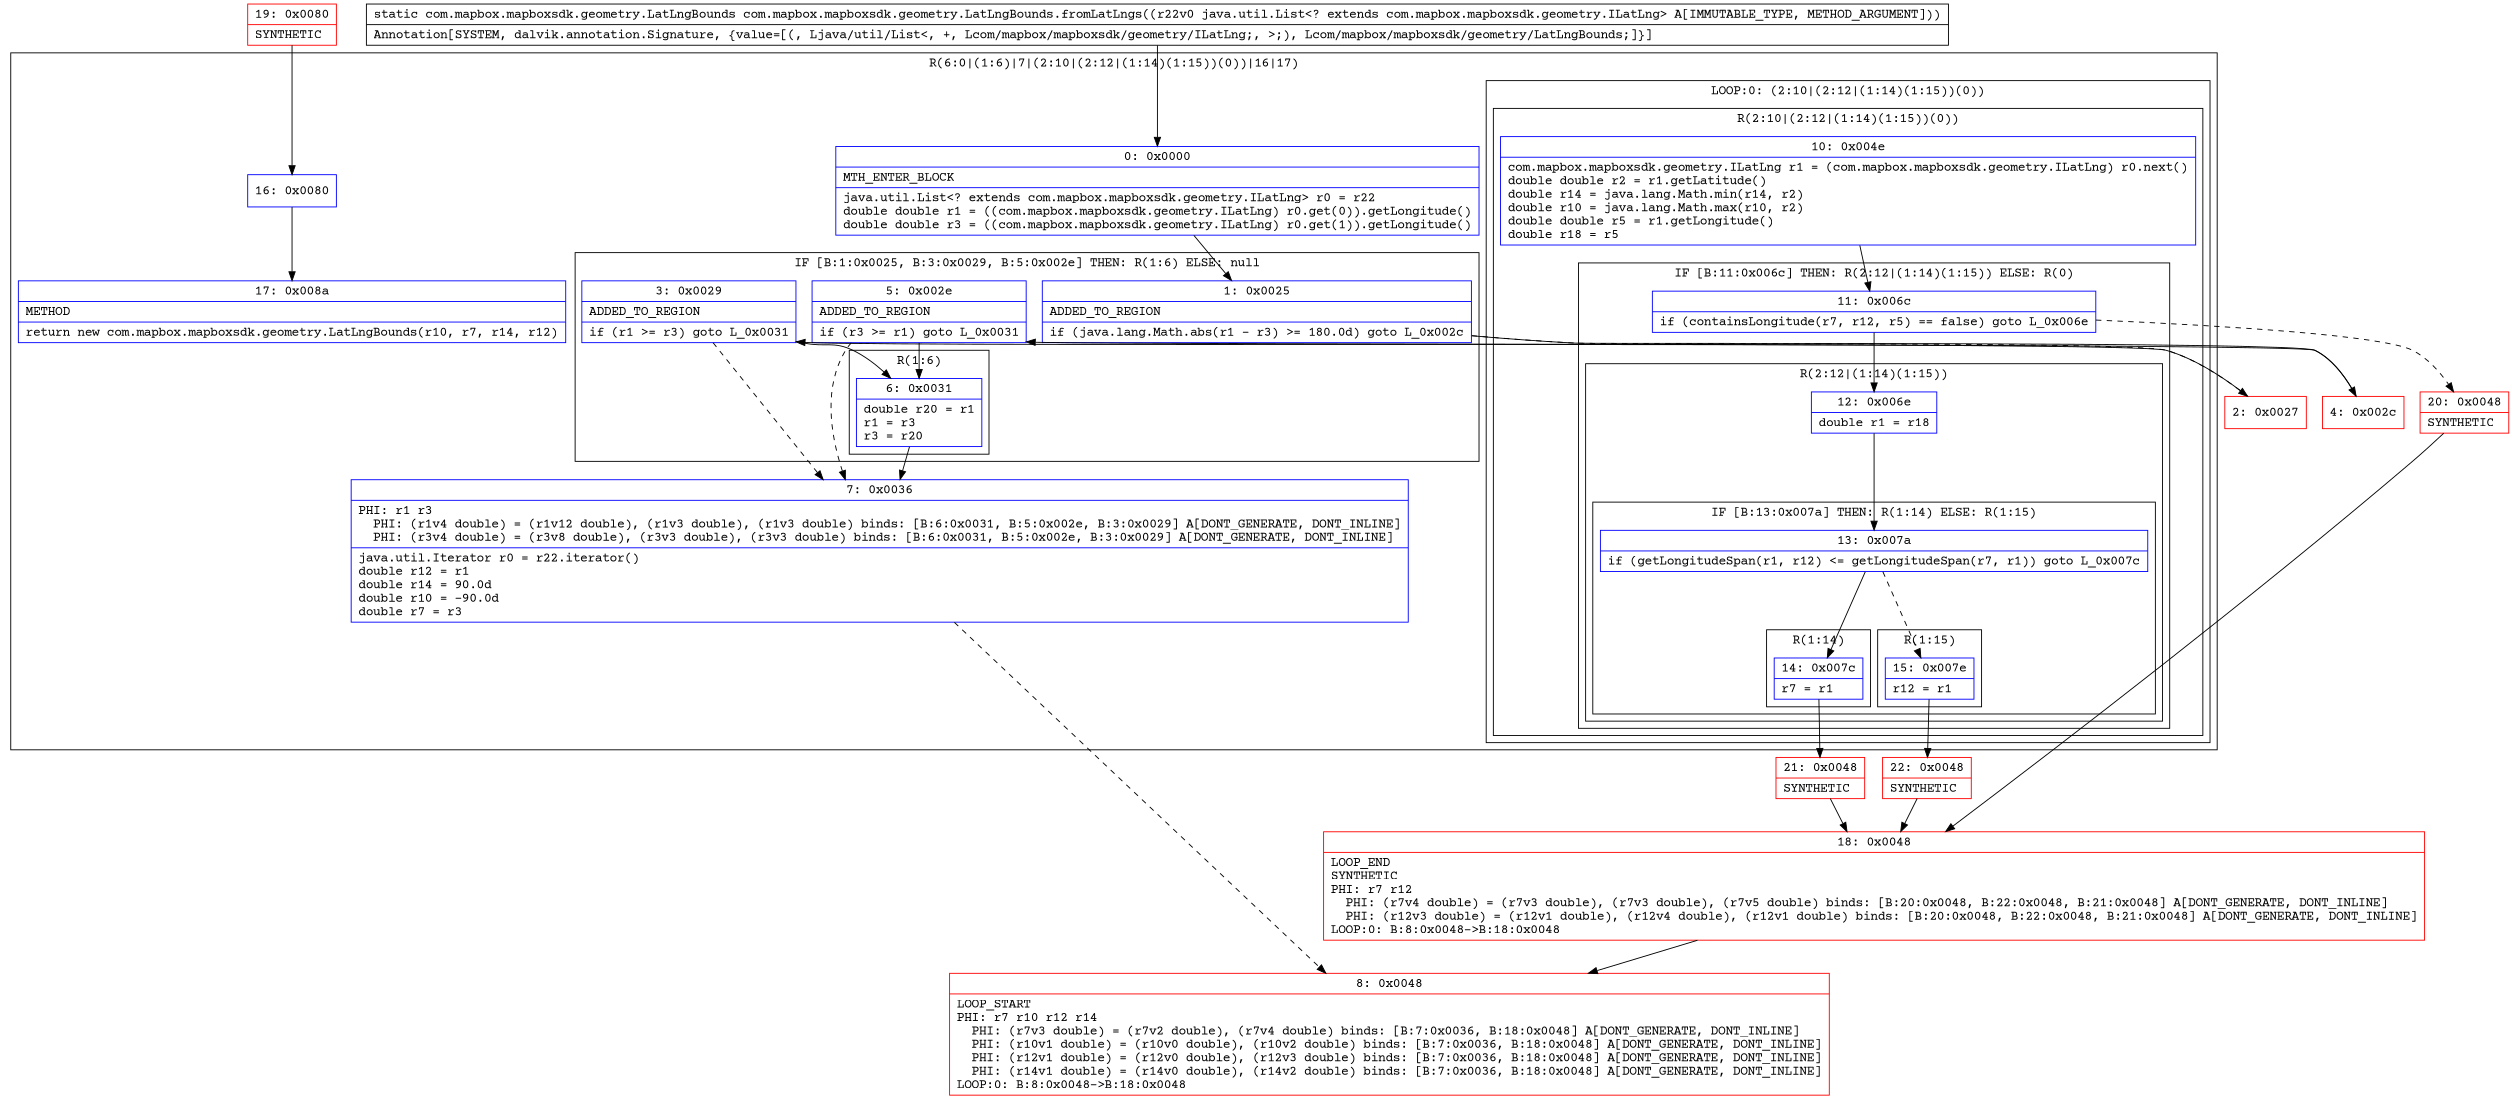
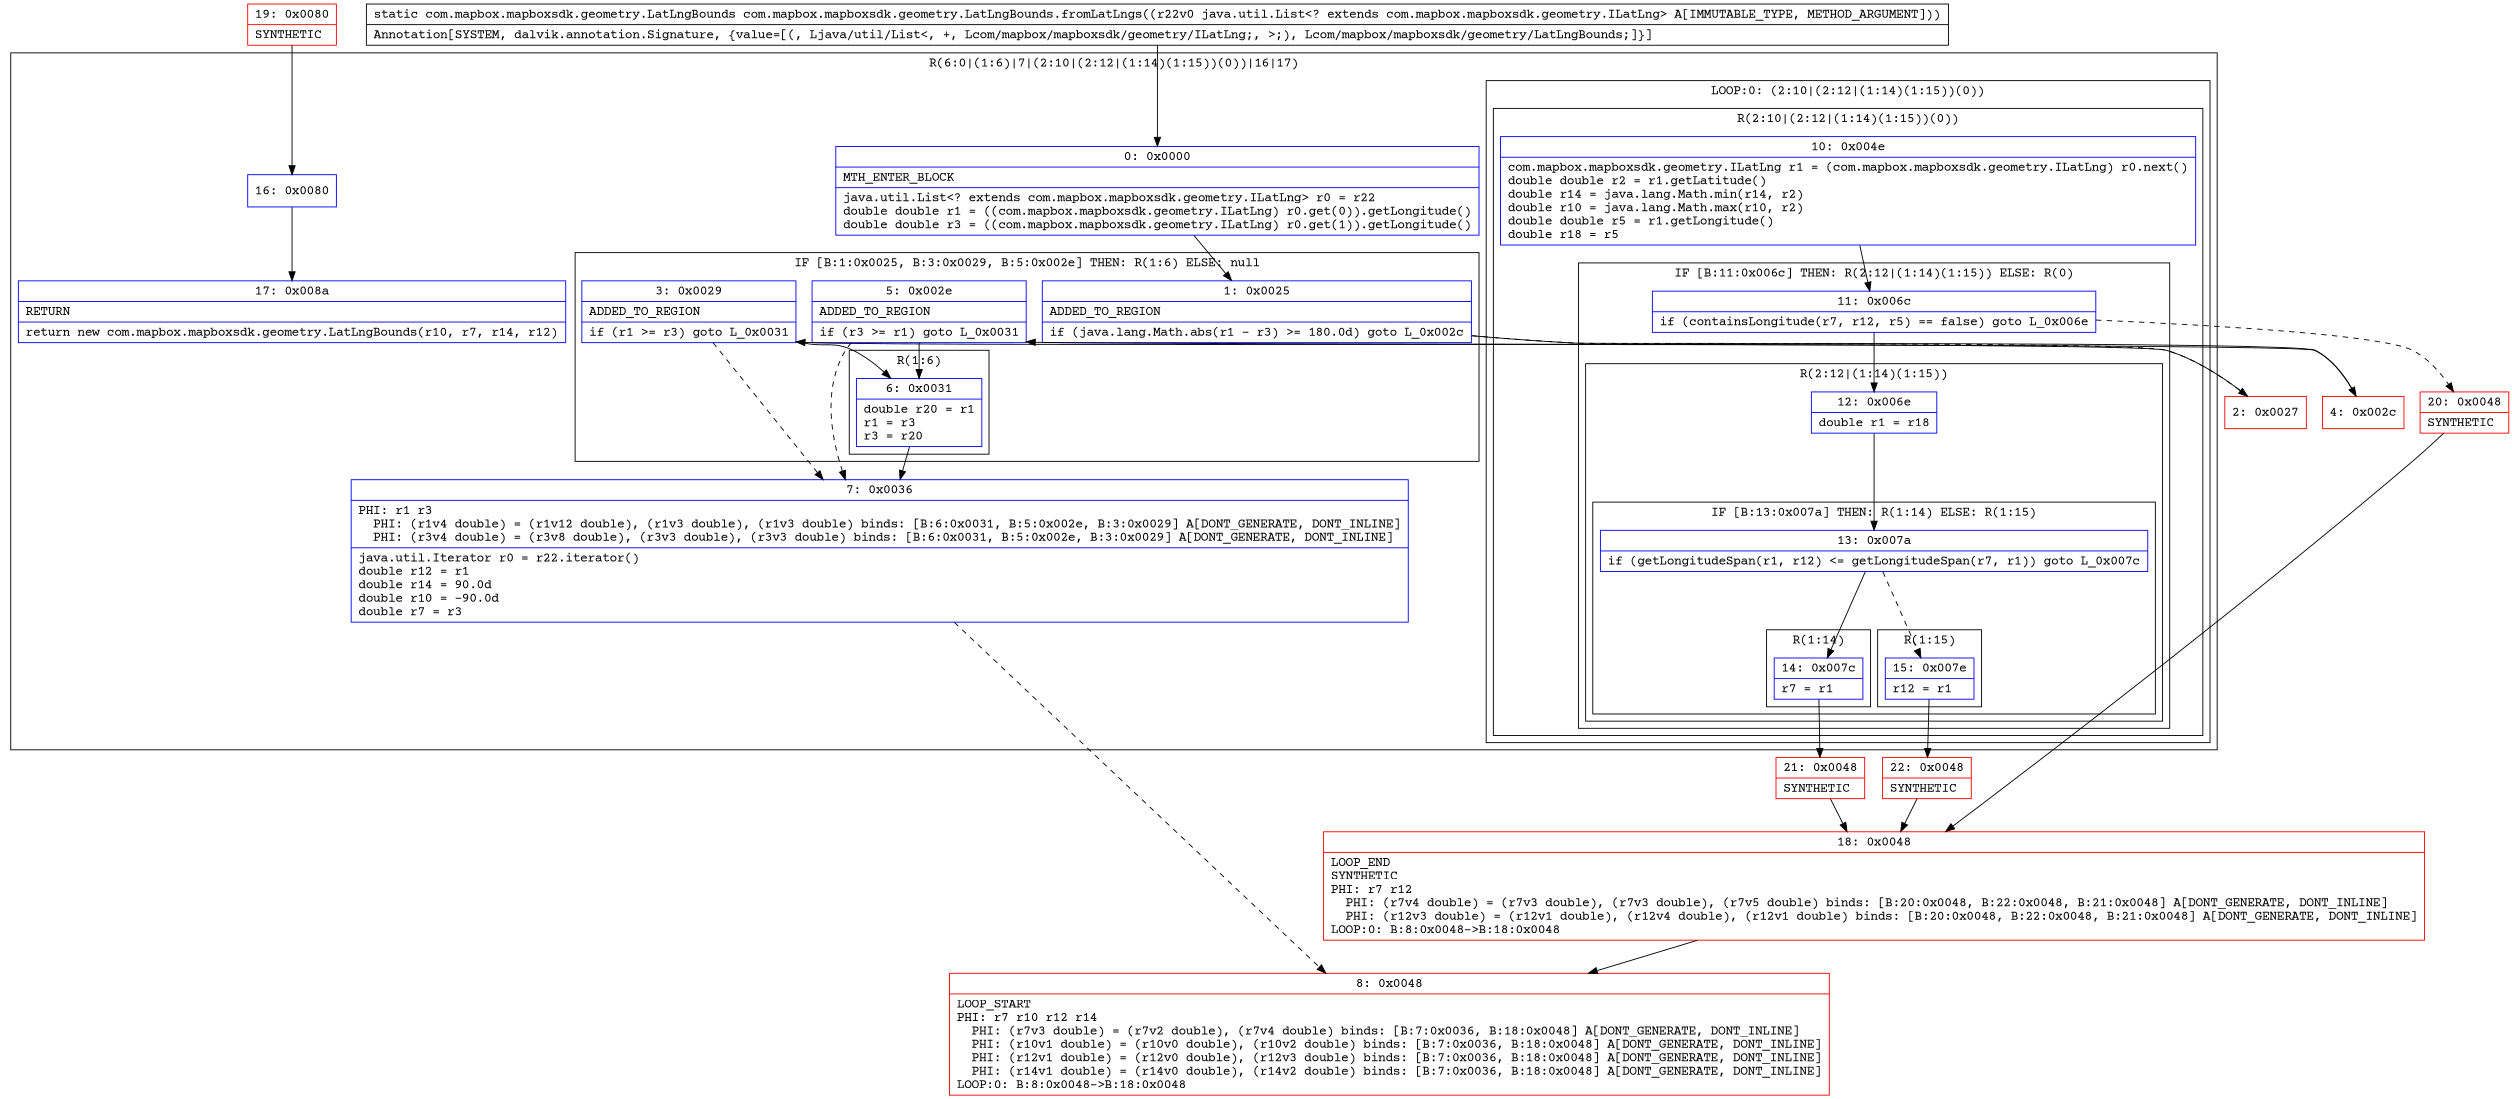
node "17: 0x008a": text "METHOD" -> "RETURN"
